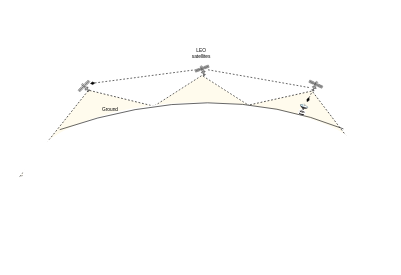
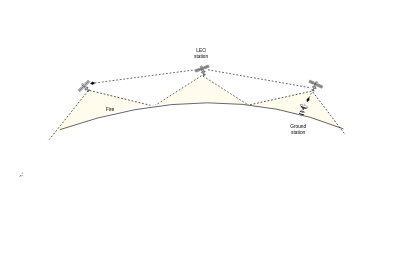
node "LEO satellites": label "LEO satellites" -> "LEO station"
node "Ground": label "Ground" -> "Fire"
node "Ground station": added
